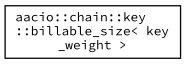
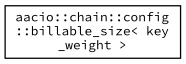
node "aacio::chain::key ::billable_size< key _weight >": label "aacio::chain::key ::billable_size< key _weight >" -> "aacio::chain::config ::billable_size< key _weight >"
